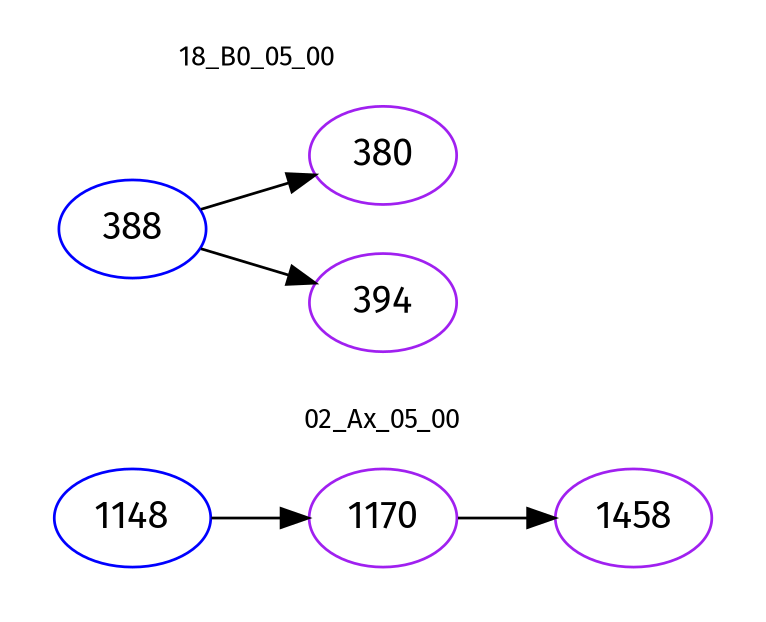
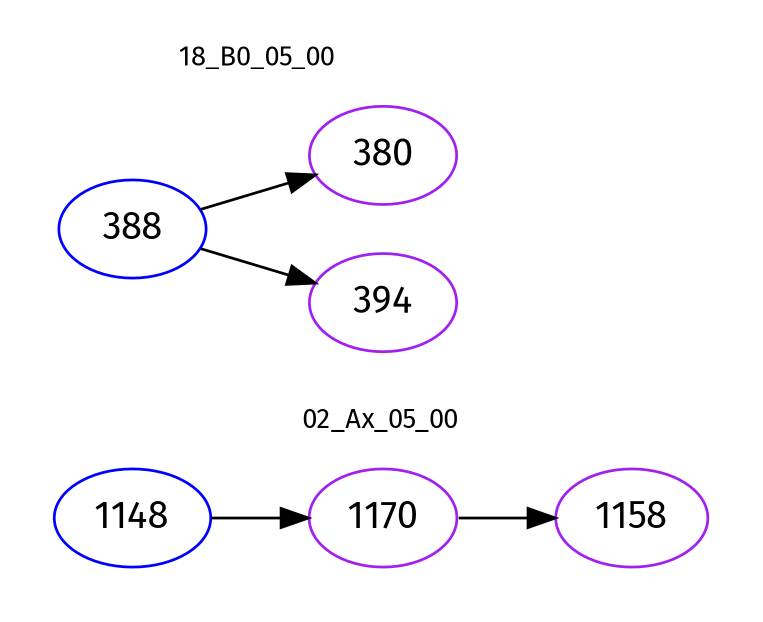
node "1458": label "1458" -> "1158"
